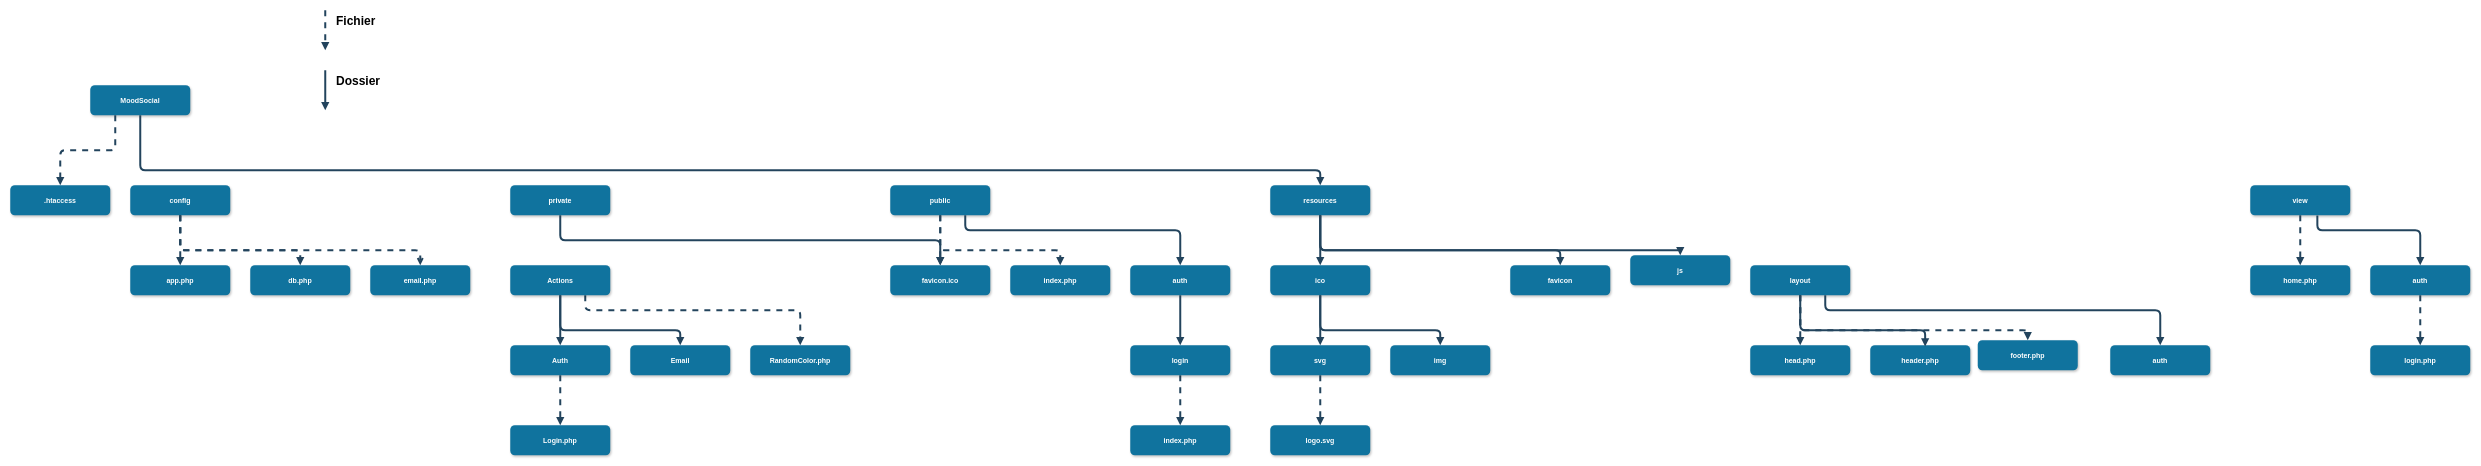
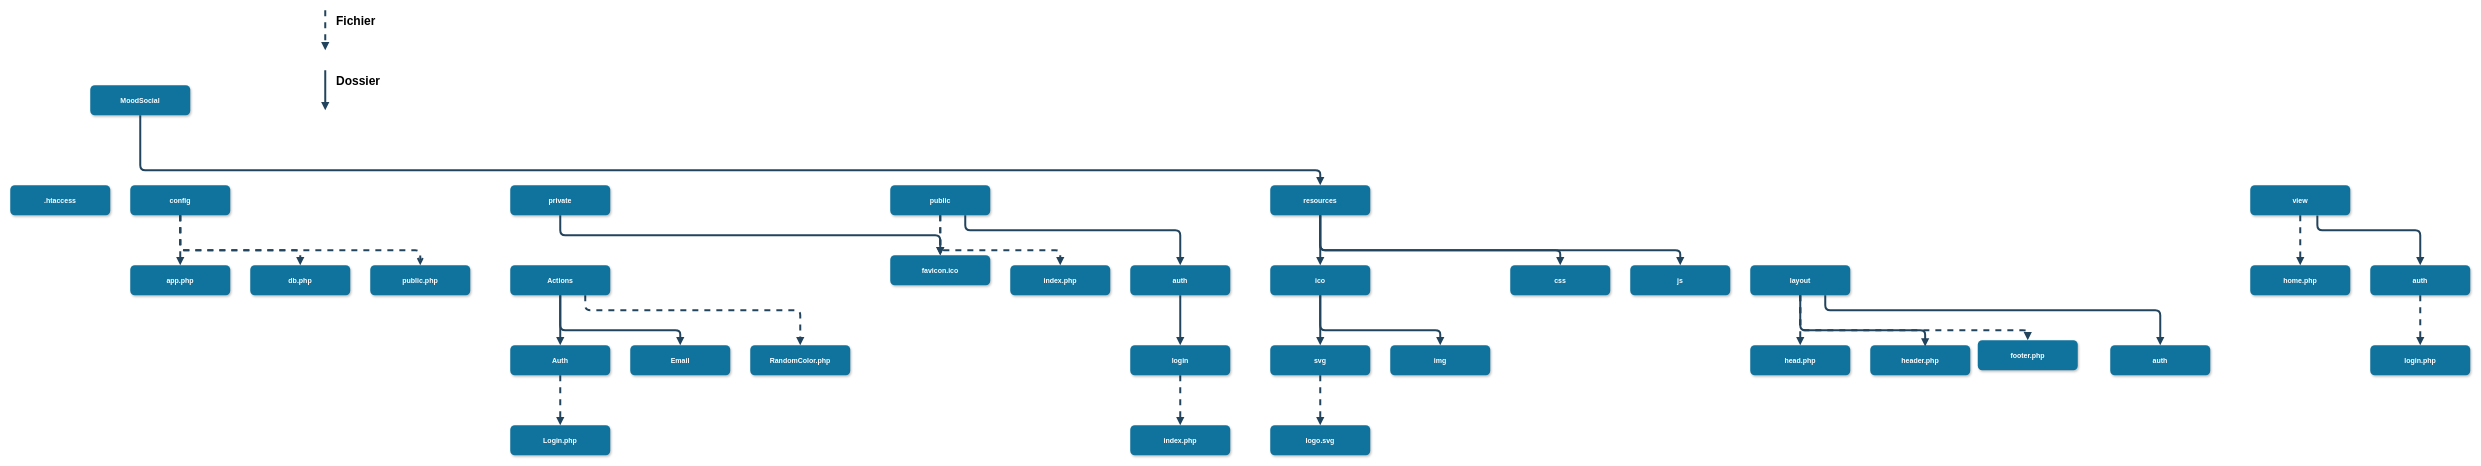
edge "MoodSocial" -> ".htaccess": removed
node "js": moved (1680, 270) -> (1680, 280)
node "favicon.ico": moved (940, 280) -> (940, 270)
node "email.php": label "email.php" -> "public.php"
node "favicon": label "favicon" -> "css"
